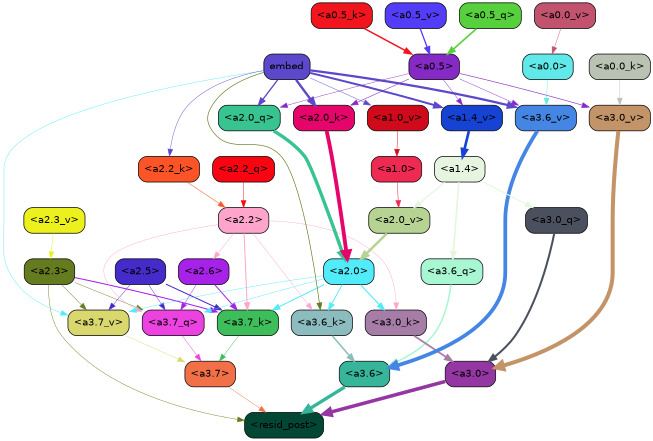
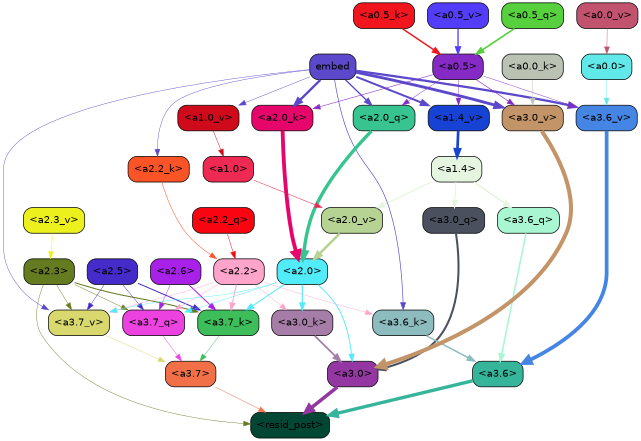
edge "embed" -> "<a3.0_v>": added
edge "embed" -> "<a3.7_v>": color #51ebfa -> #5b48ca
edge "embed" -> "<a3.6_k>": color #657b20 -> #5b48ca
edge "<a2.2>" -> "<a2.6>": now "<a2.2>" -> "<a3.7_v>"
edge "<a2.3>" -> "<a3.7_k>": color #a721e8 -> #657b20
edge "<a2.0>" -> "<a3.6_k>": now "<a2.0>" -> "<a3.0>"
